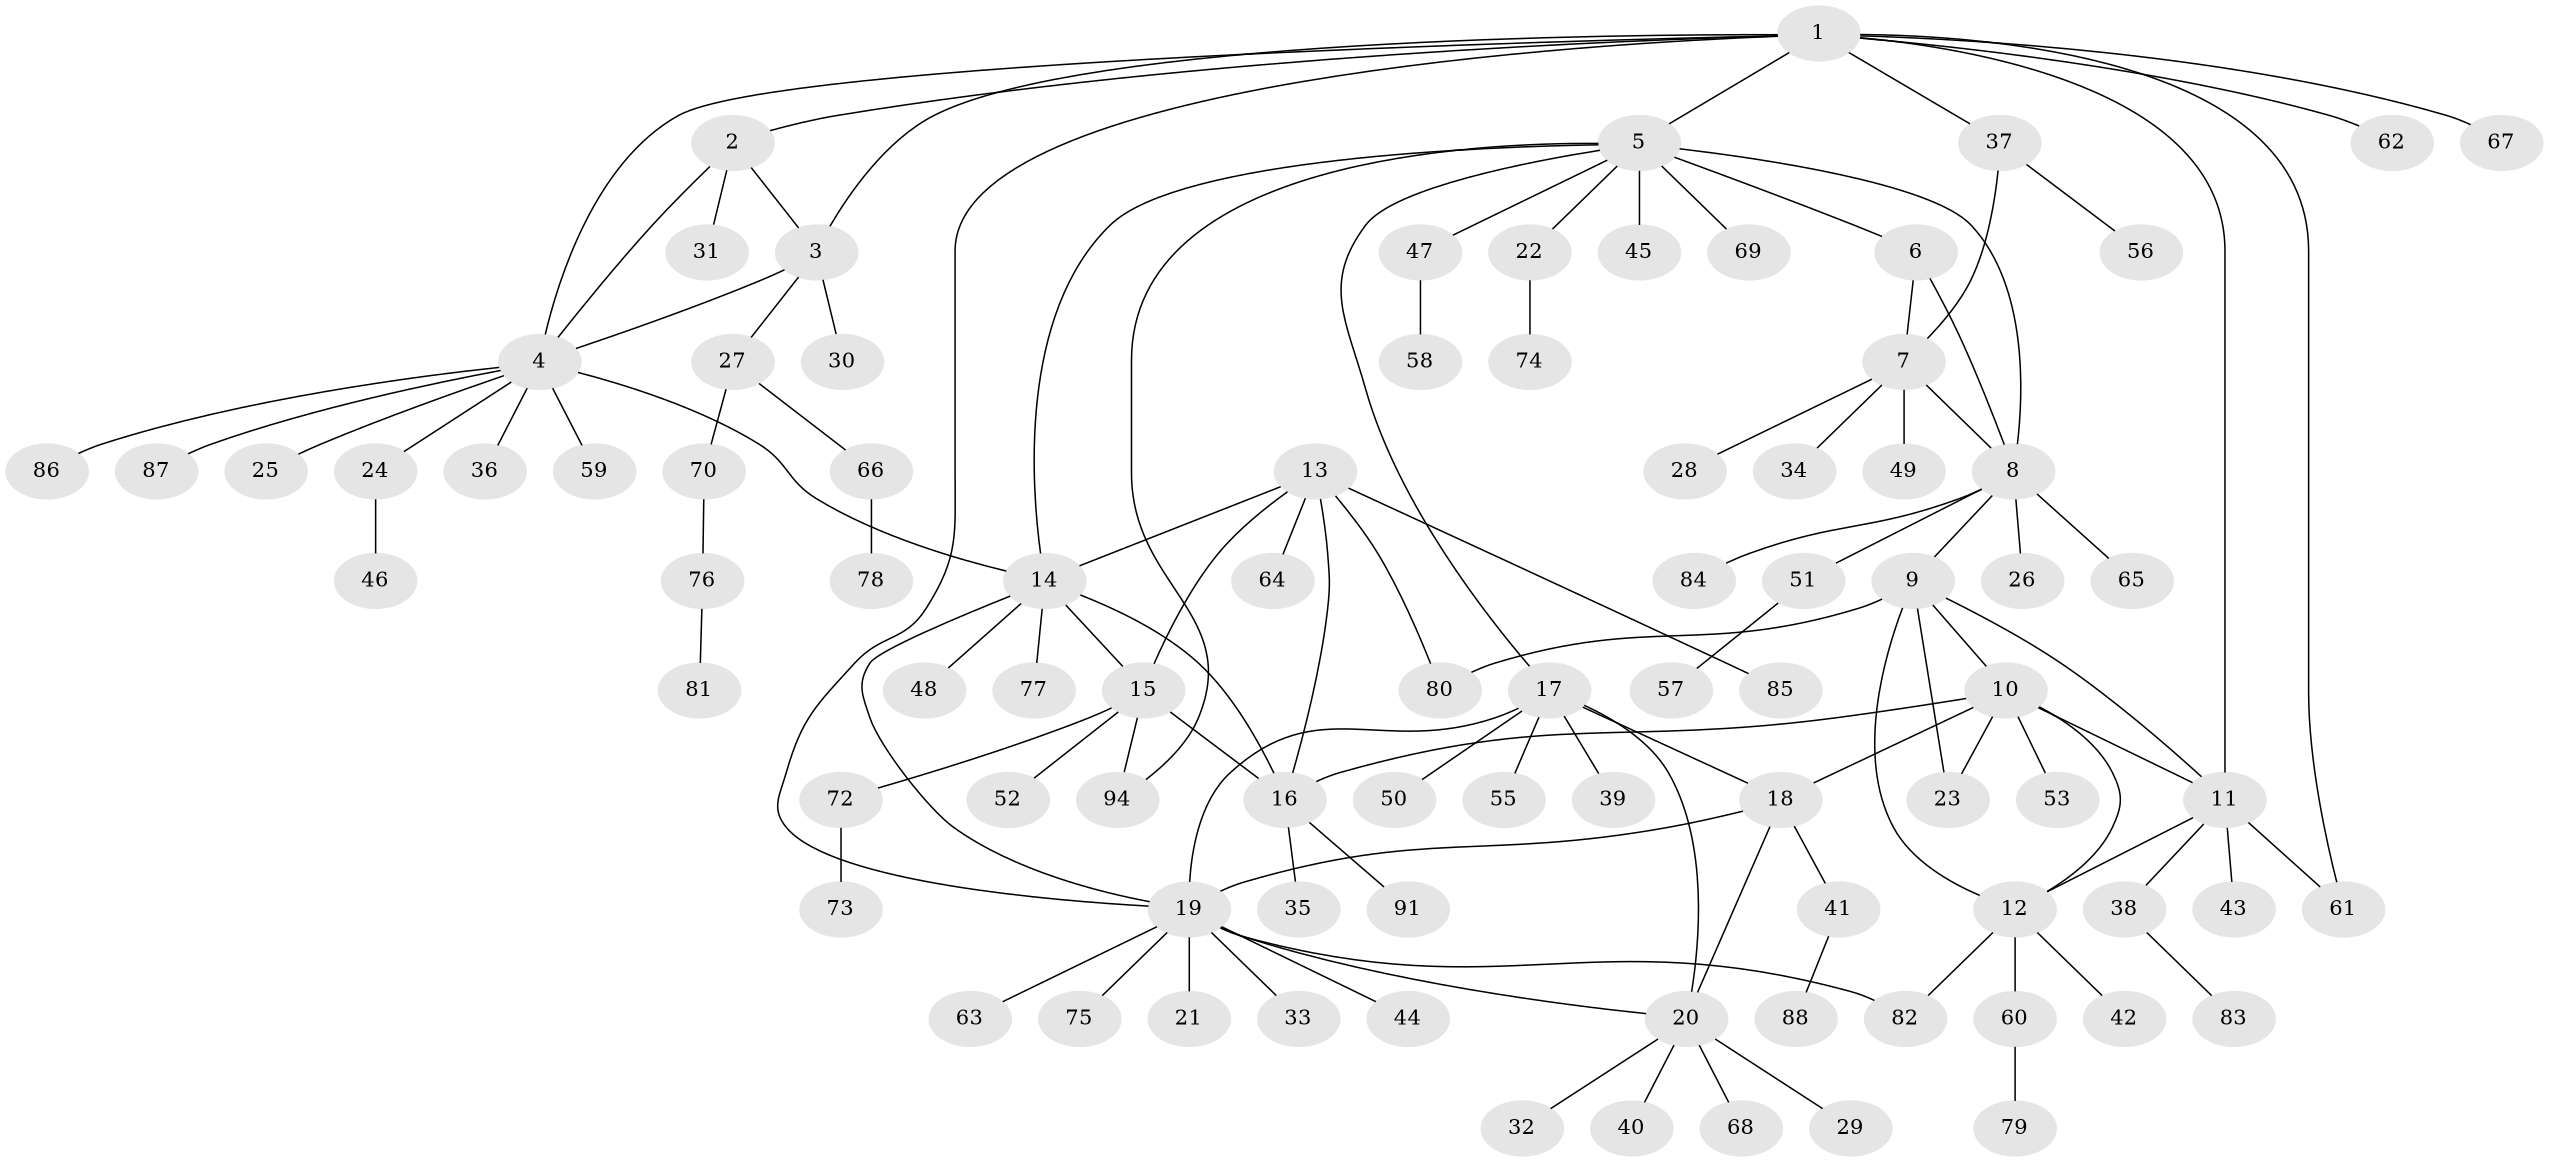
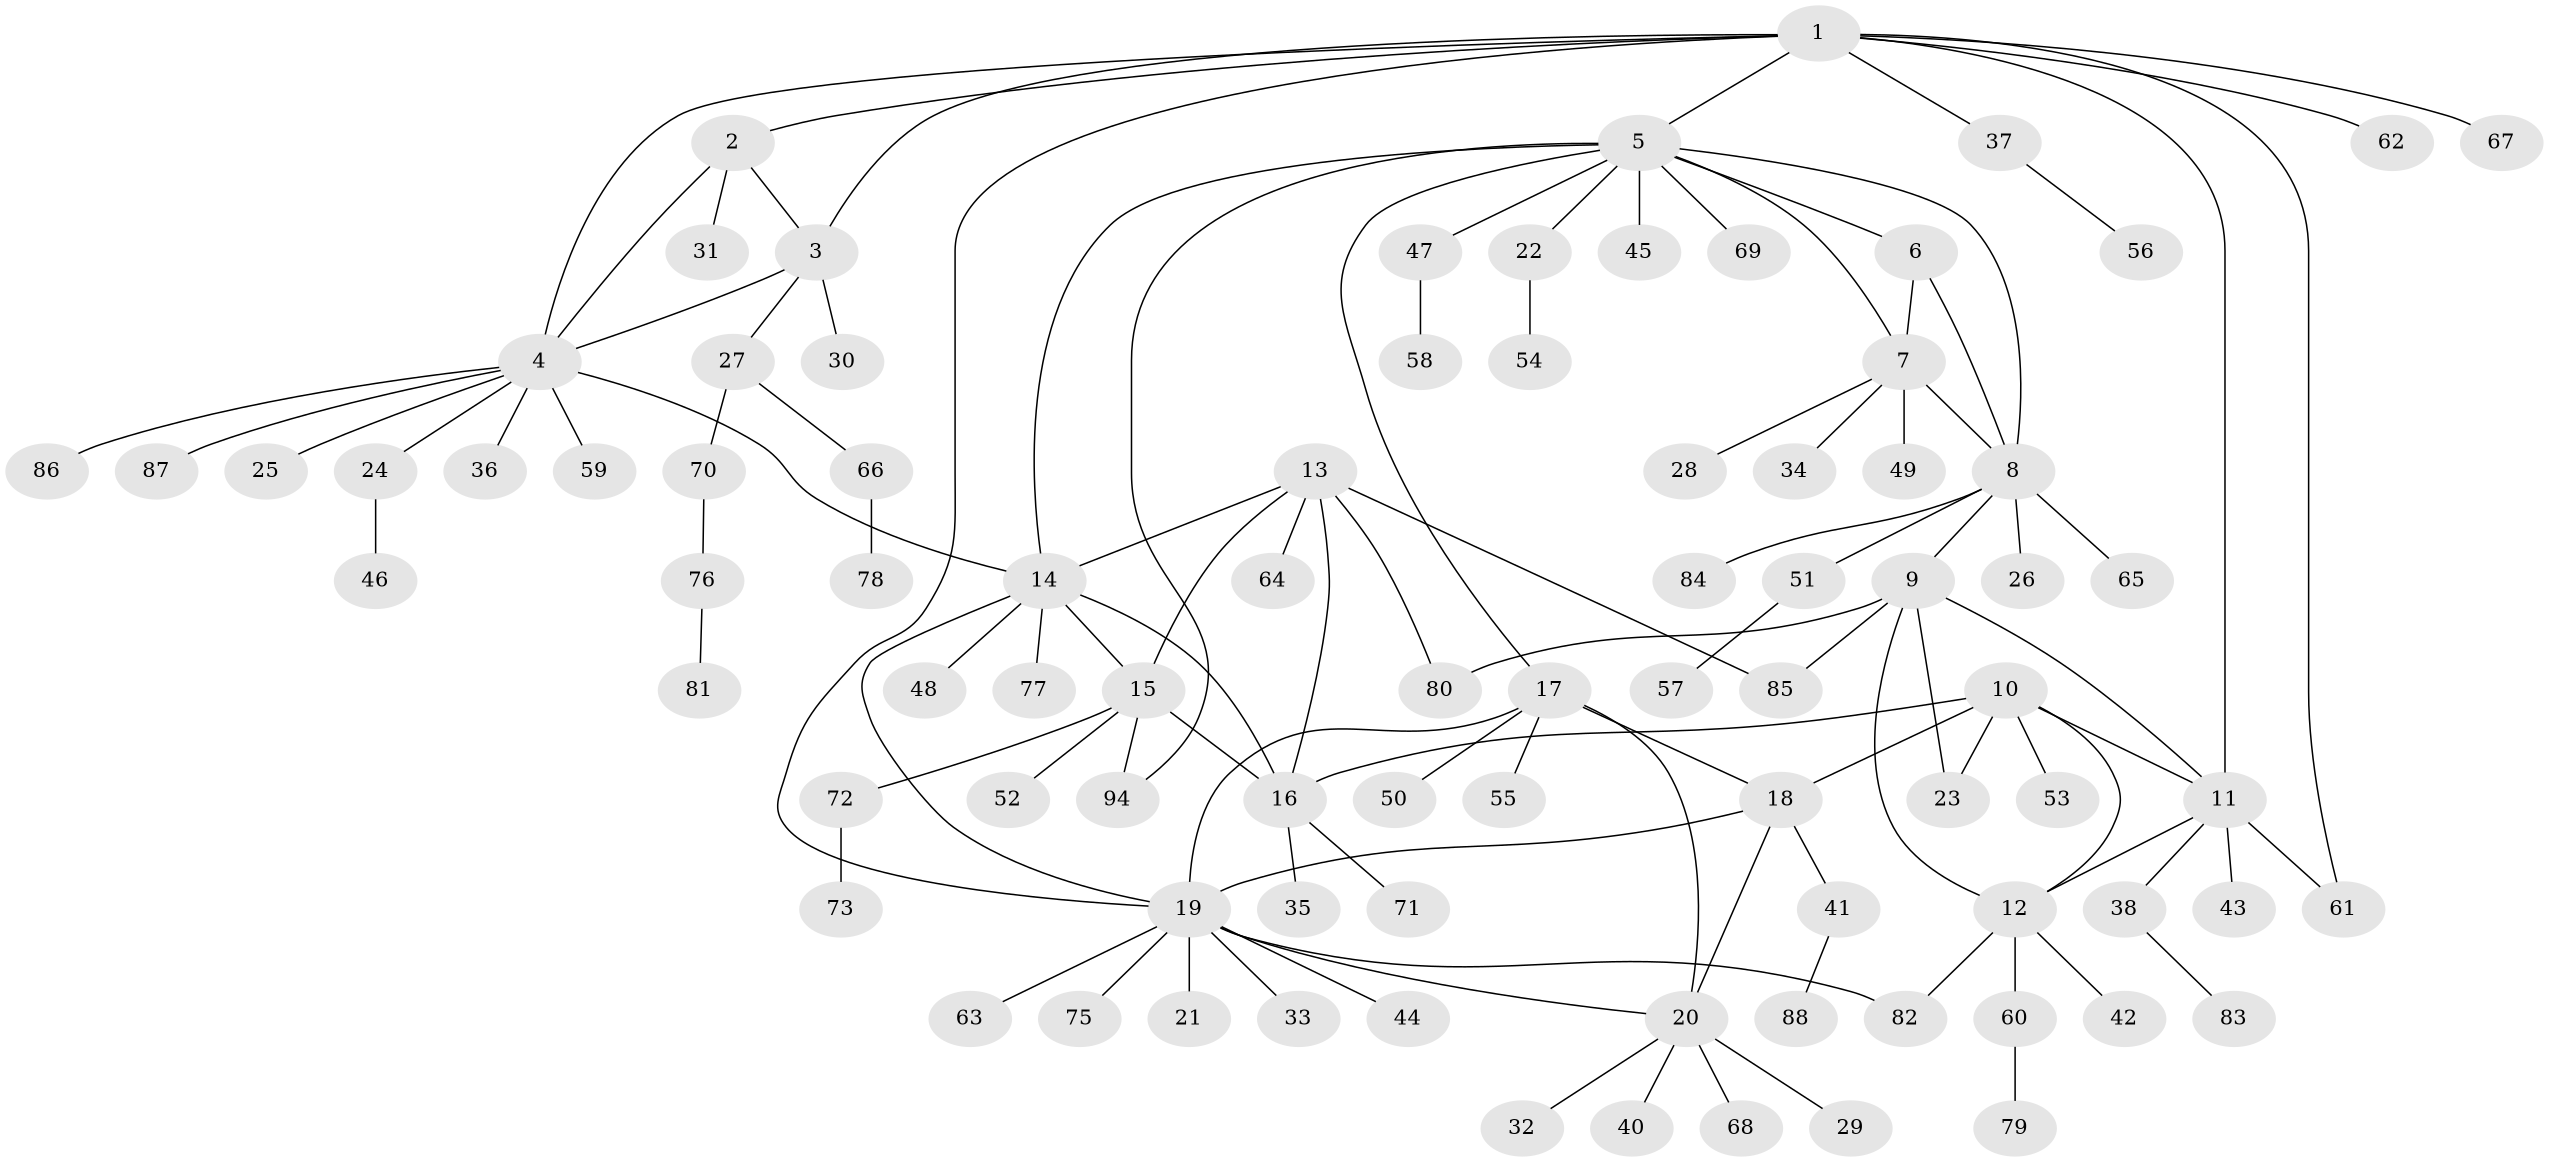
edge "37" -- "7": now "5" -- "7"
node "74": label "74" -> "54"
edge "9" -- "10": now "9" -- "85"
node "39": removed
node "91": label "91" -> "71"
